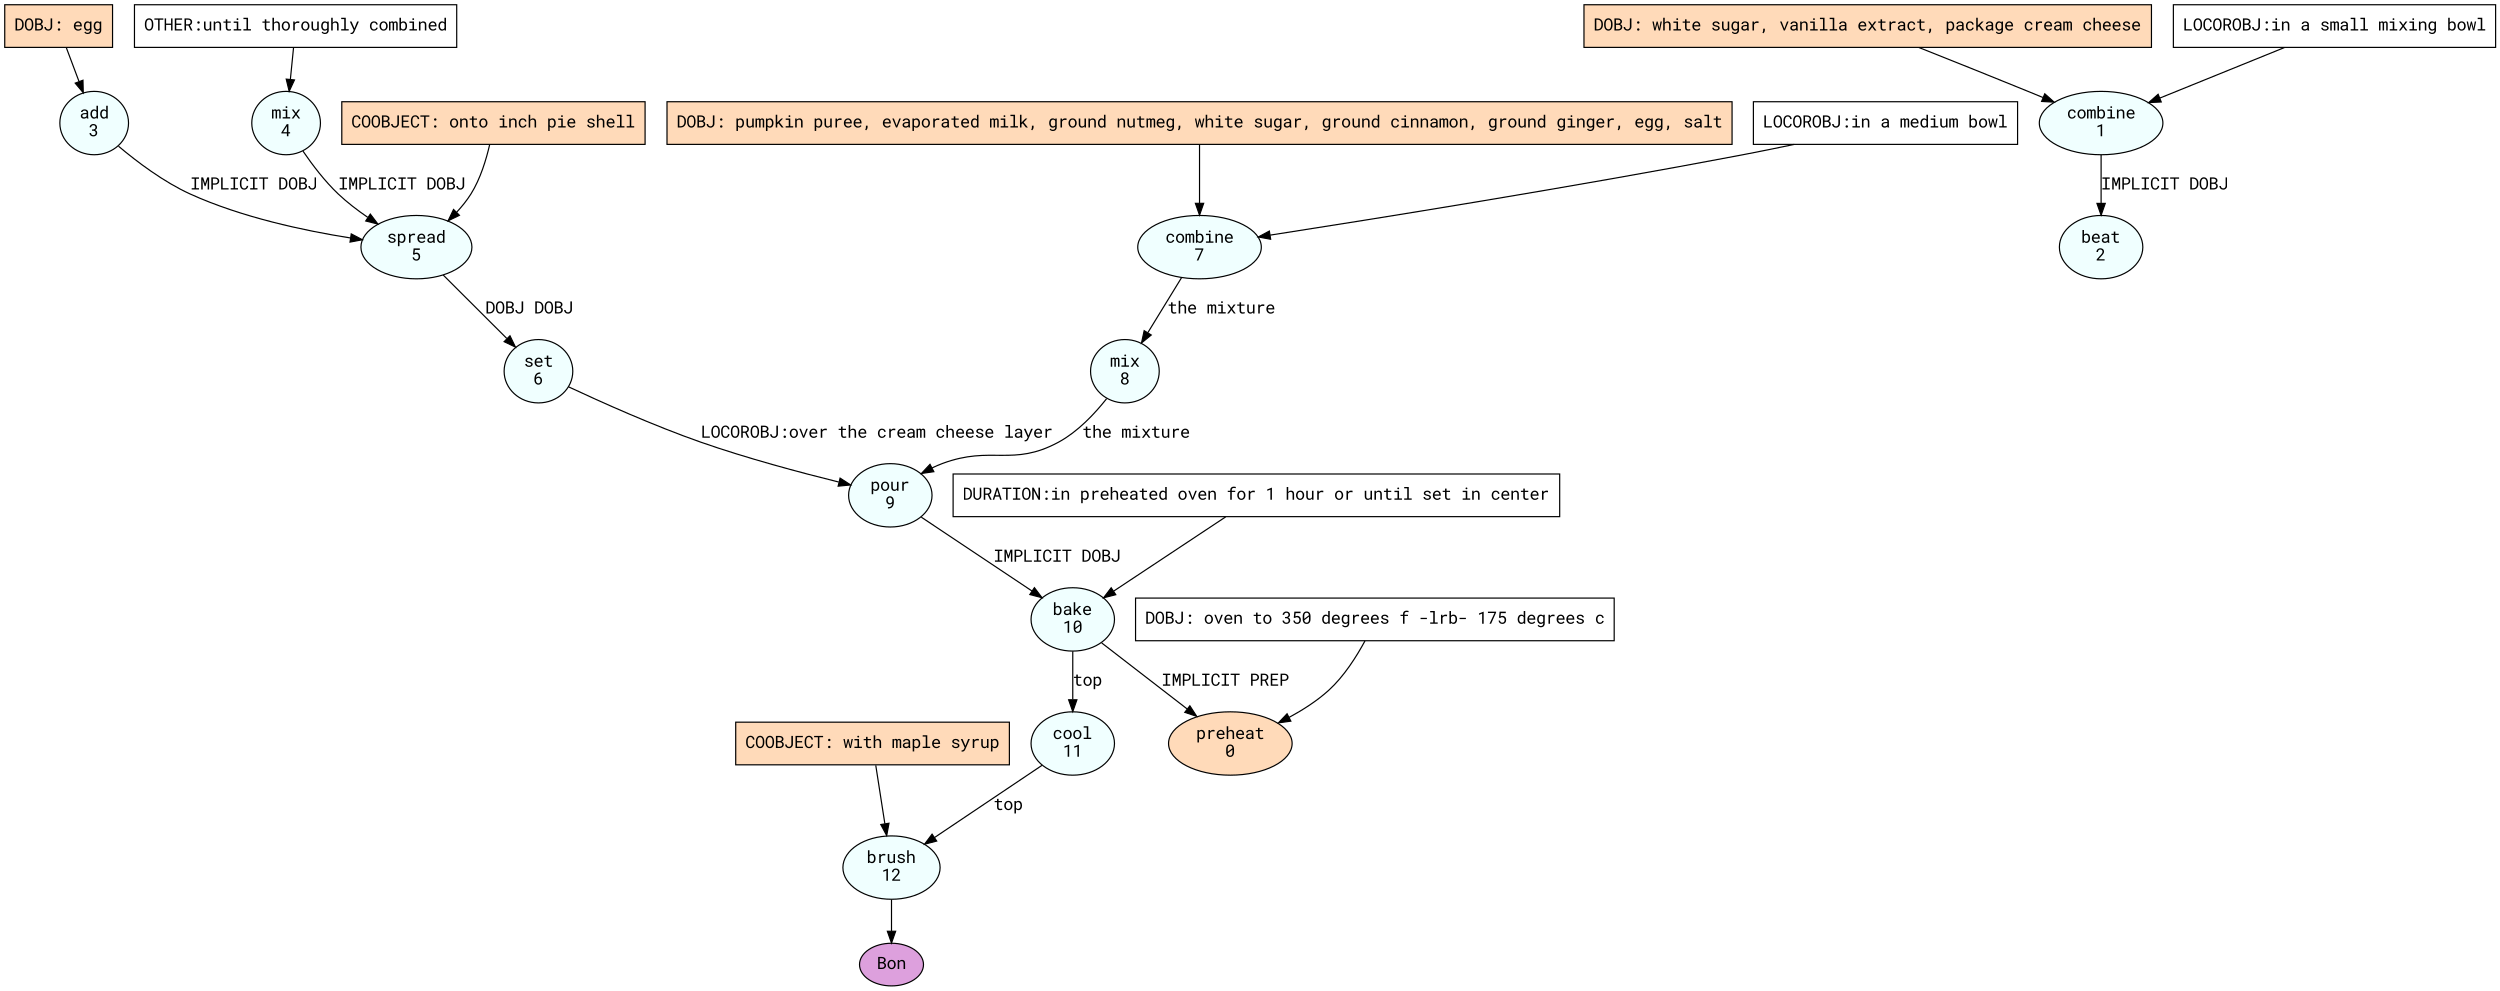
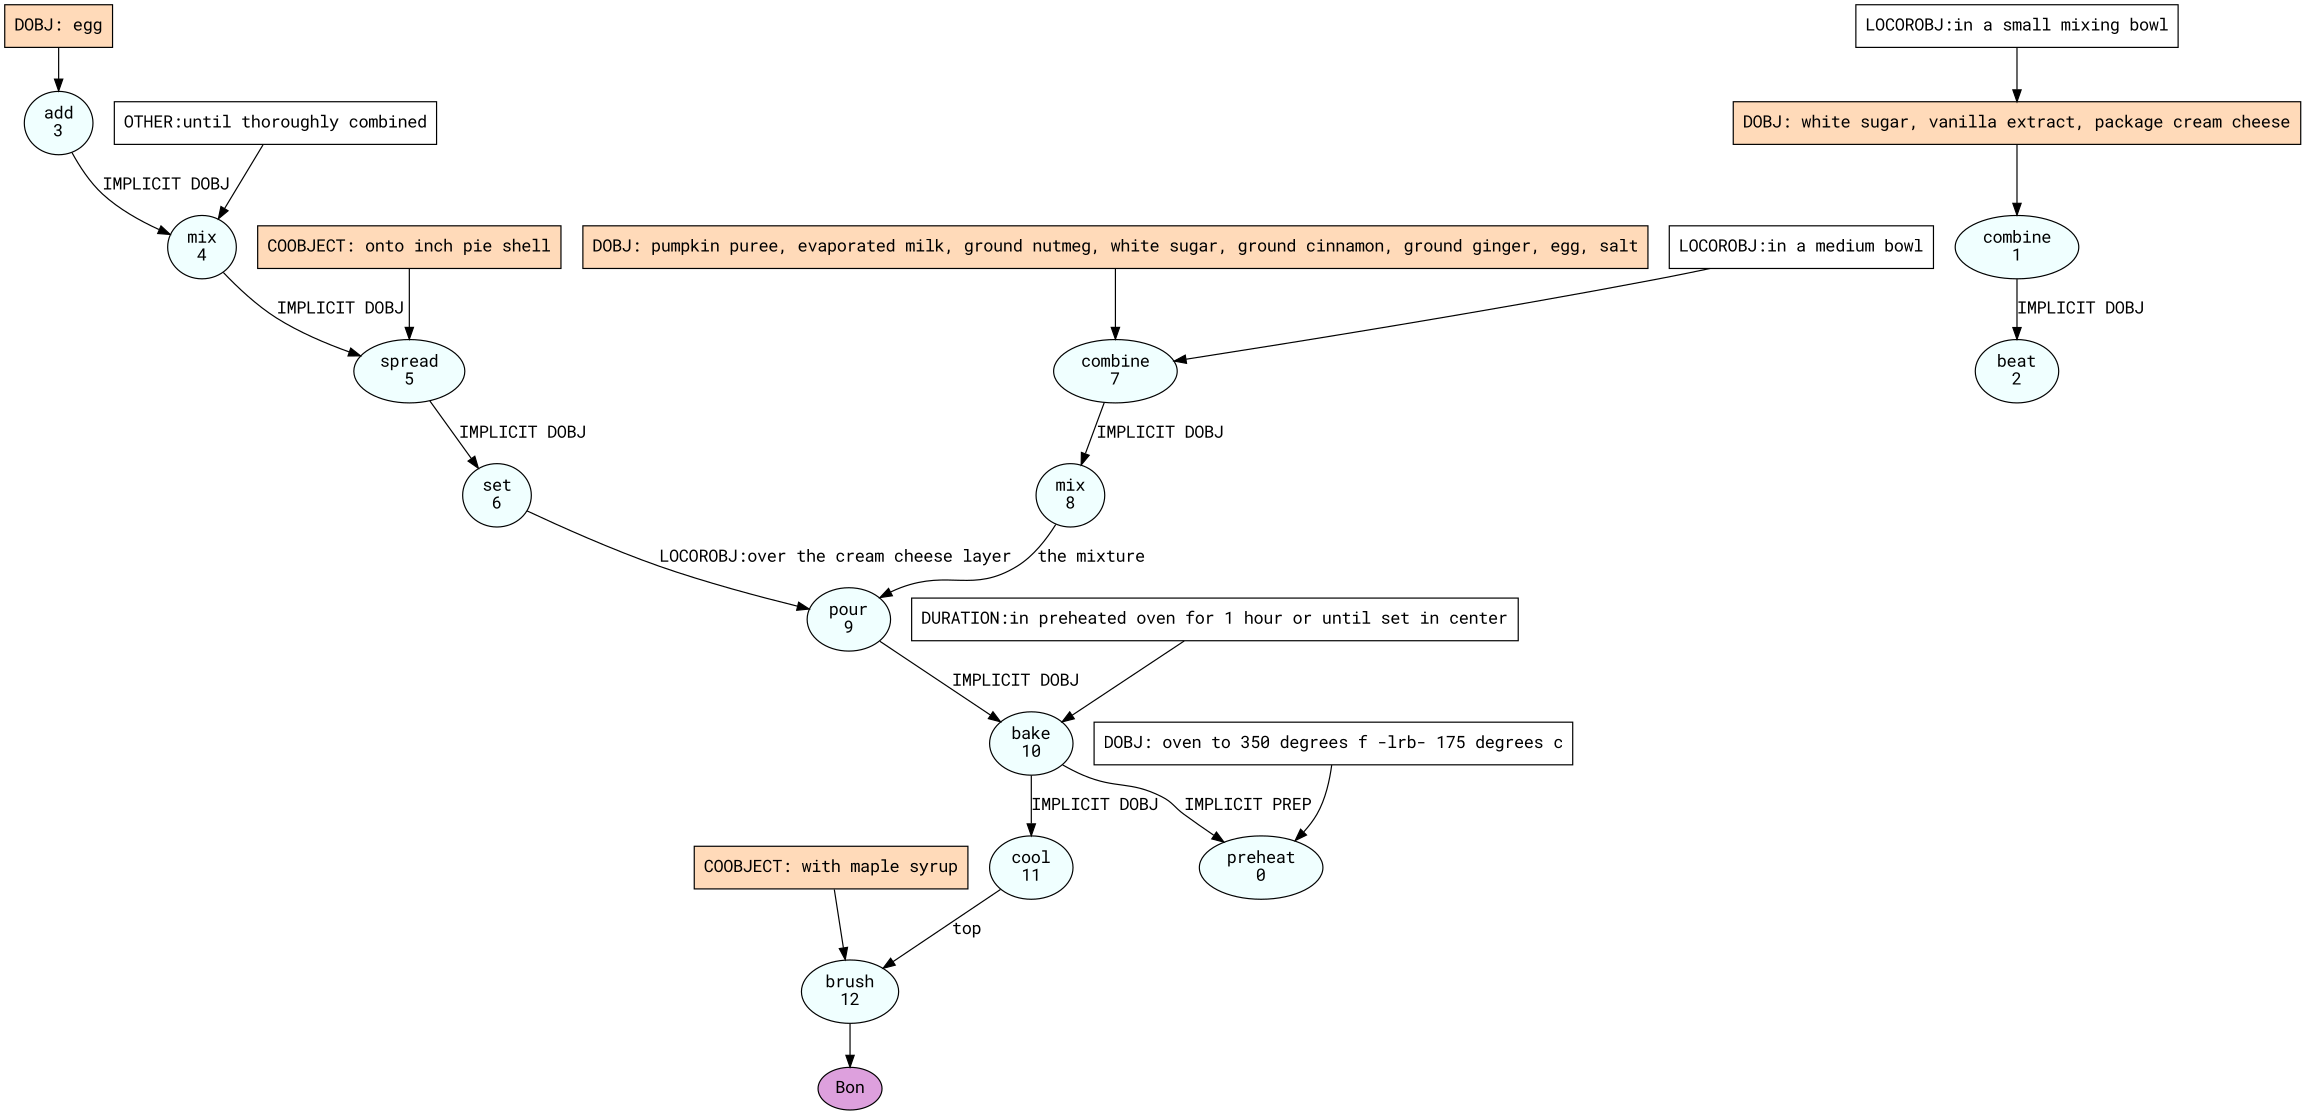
edge "LOCOROBJ:in a small mixing bowl" -> "combine 1": now "LOCOROBJ:in a small mixing bowl" -> "DOBJ: white sugar, vanilla extract, package cream cheese"
edge "add 3" -> "spread 5": now "add 3" -> "mix 4"
edge "spread 5" -> "set 6": label "DOBJ DOBJ" -> "IMPLICIT DOBJ"
edge "combine 7" -> "mix 8": label "the mixture" -> "IMPLICIT DOBJ"
edge "bake 10" -> "cool 11": label "top" -> "IMPLICIT DOBJ"
node "preheat 0": fillcolor peachpuff -> azure
